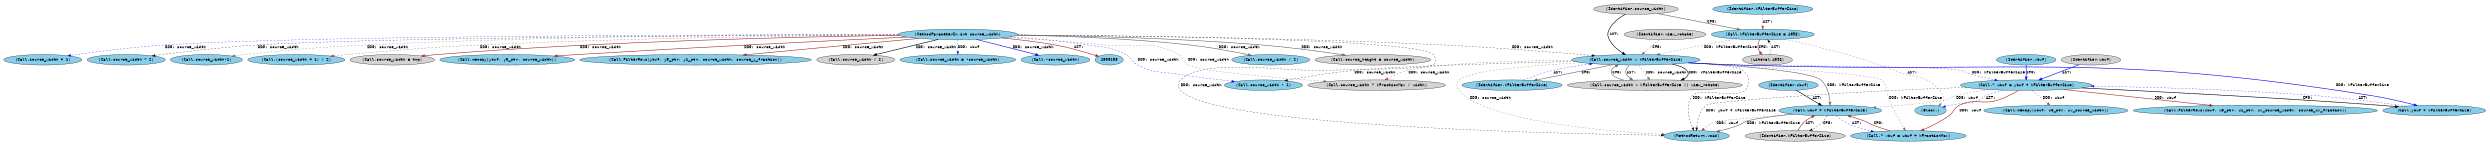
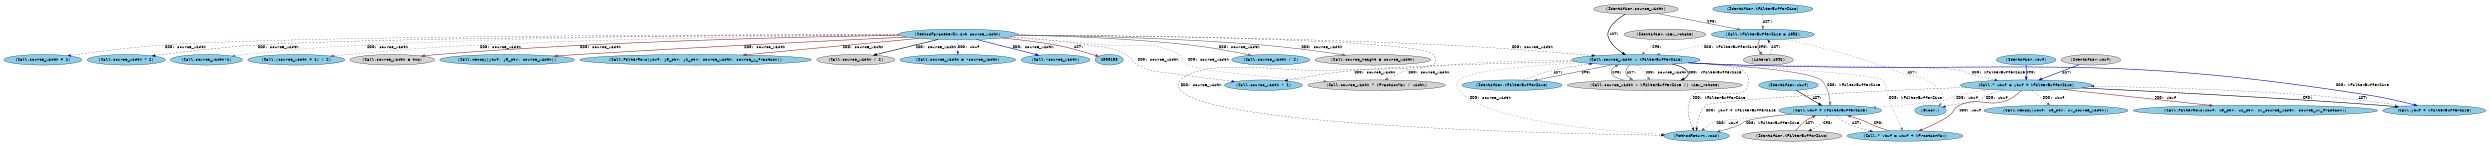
edge "(Call,* ubuf = ybuf + kFilterBufferSize)" -> "(Block,)": label "AST: " -> "DDG: ubuf"
